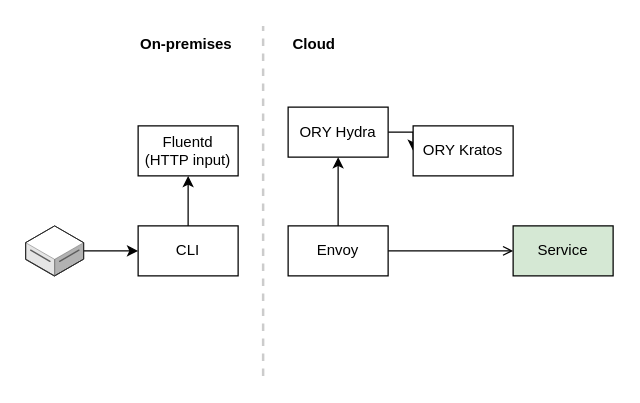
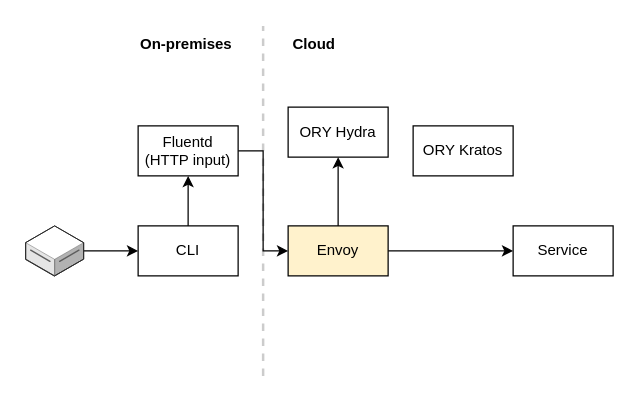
edge "ORY Hydra" -> "ORY Kratos": removed
edge "Fluentd (HTTP input)" -> "Envoy": added
node "Envoy": fillcolor #ffffff -> #fff2cc
edge "Envoy" -> "Service": arrowhead open -> classic
node "Service": fillcolor #d5e8d4 -> #ffffff
